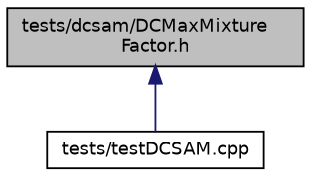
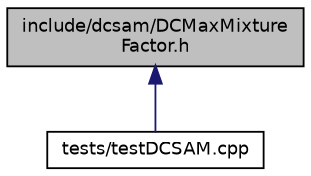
node "tests/dcsam/DCMaxMixture Factor.h": label "tests/dcsam/DCMaxMixture Factor.h" -> "include/dcsam/DCMaxMixture Factor.h"
